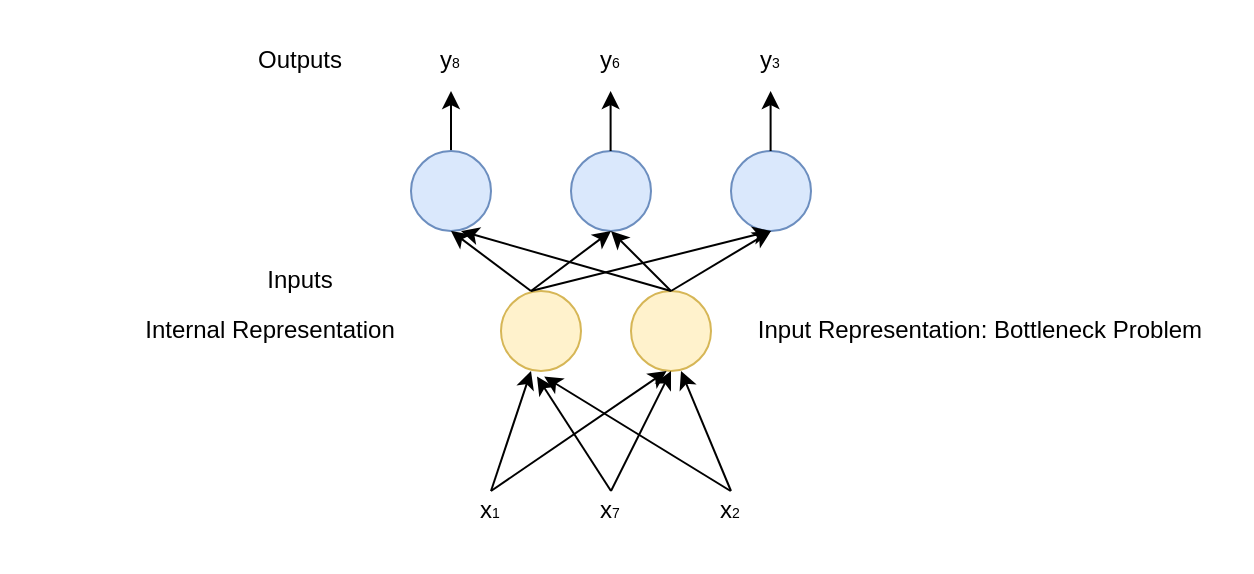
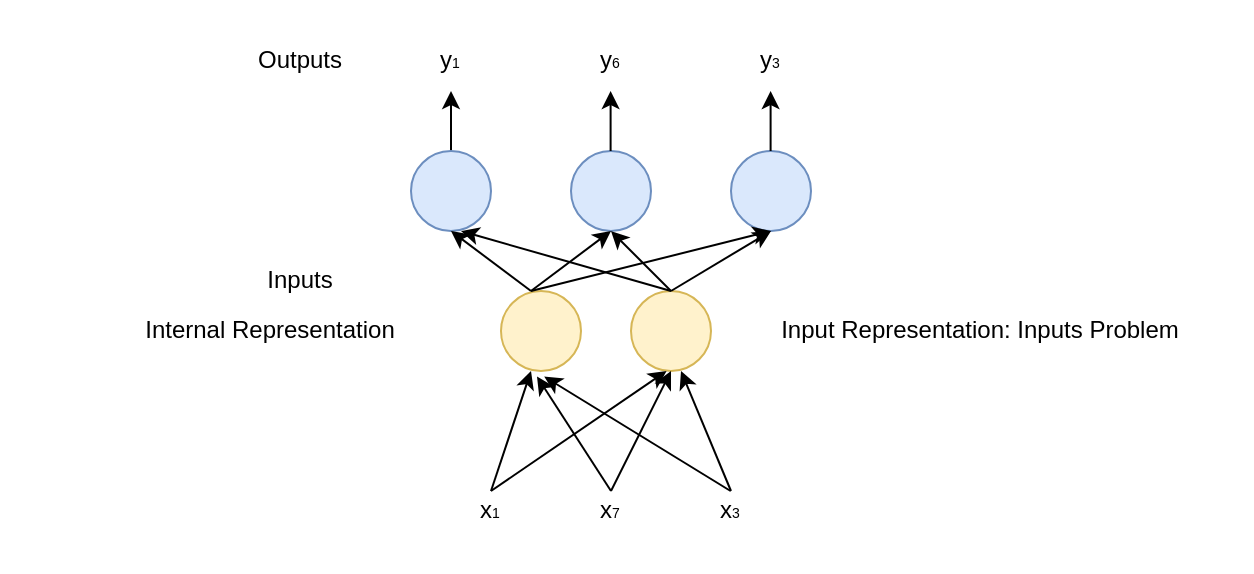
node "y8": label "y8" -> "y1"
node "Input Representation: Bottleneck Problem": label "Input Representation: Bottleneck Problem" -> "Input Representation: Inputs Problem"
node "x2": label "x2" -> "x3"
